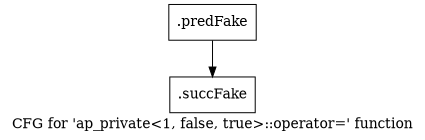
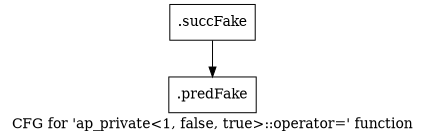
edge ".predFake" -> ".succFake": reversed
